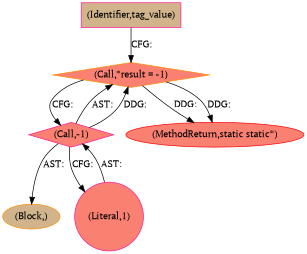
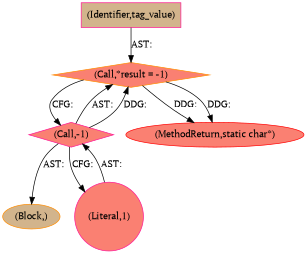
edge "(Identifier,tag_value)" -> "(Call,*result = -1)": label "CFG: " -> "AST: "
node "(MethodReturn,static static*)": label "(MethodReturn,static static*)" -> "(MethodReturn,static char*)"
